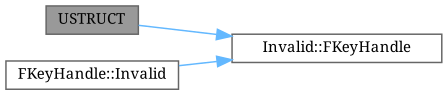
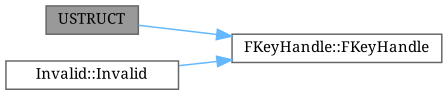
node "Invalid::FKeyHandle": label "Invalid::FKeyHandle" -> "FKeyHandle::FKeyHandle"
node "FKeyHandle::Invalid": label "FKeyHandle::Invalid" -> "Invalid::Invalid"
